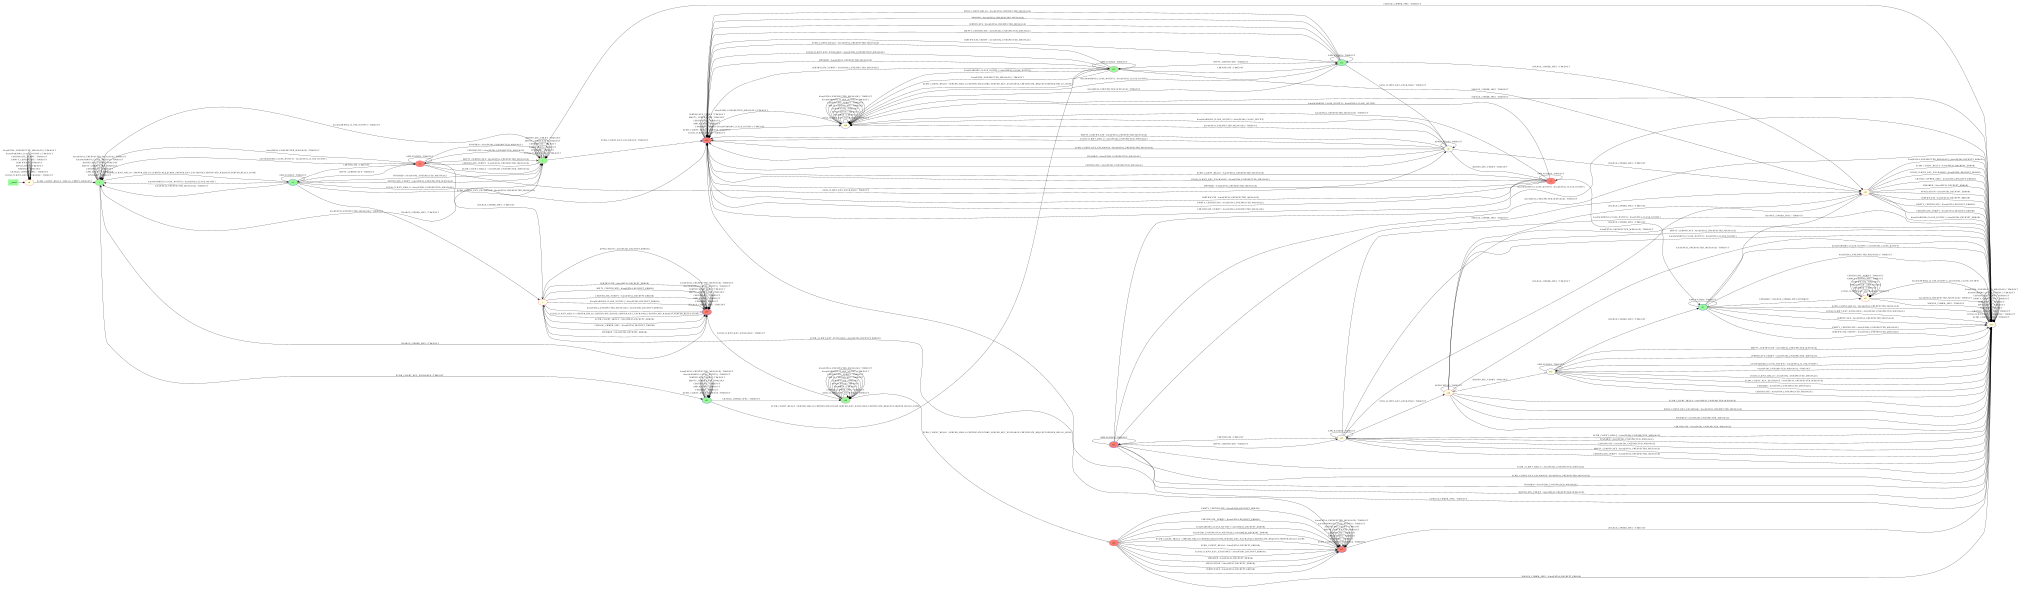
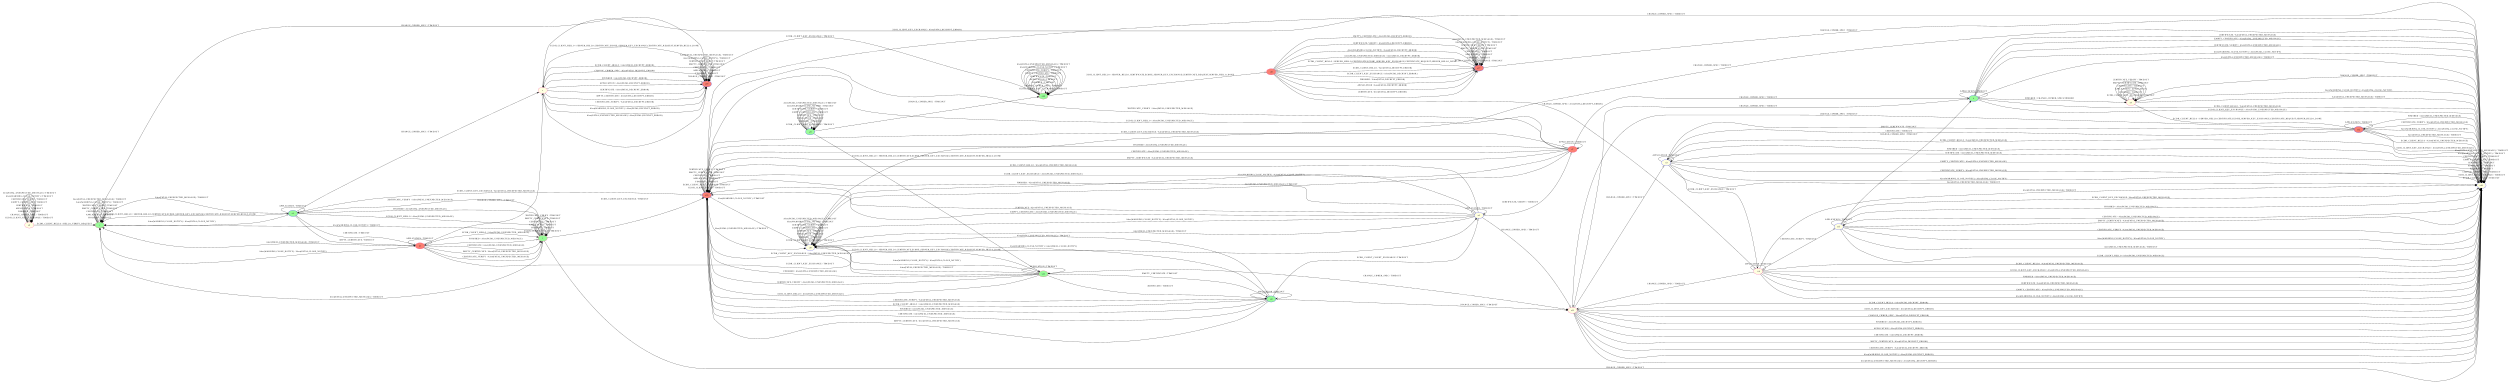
edge "s22" -> "s6": label "ECDH_CLIENT_KEY_EXCHANGE / TIMEOUT" -> "ECDH_CLIENT_CLIENT_EXCHANGE / TIMEOUT"
edge "s9" -> "s12": added, label "ECDH_CLIENT_HELLO / SERVER_HELLO,CERTIFICATE,ECDHE_SERVER_KEY_EXCHANGE,CERTIFICATE_REQUEST,SERVER_HELLO_DONE"
node "__start0": removed
edge "s13" -> "s11": reversed
edge "s1" -> "s23": removed, label "ECDH_CLIENT_KEY_EXCHANGE / TIMEOUT"
edge "s18" -> "s10": now "s18" -> "s14"
